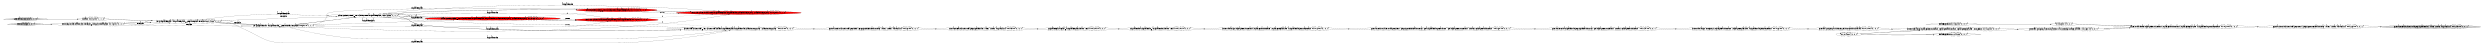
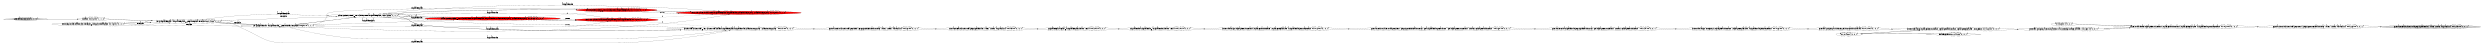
node "testNormalUsage['0', '0', '1']": removed
node "HelixException ex@@@25@@@['0', '0', '1']": removed
edge "{}@@@19@@@['0', '0', '1']" -> "HelixException ex@@@19@@@['0', '0', '1']": reversed
